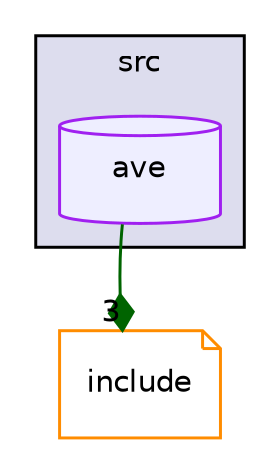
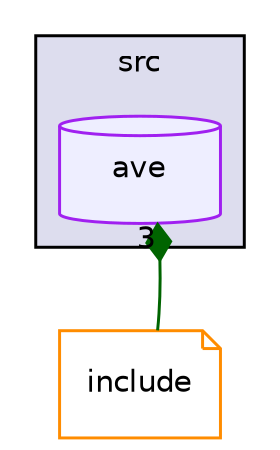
edge "ave" -> "include": reversed
